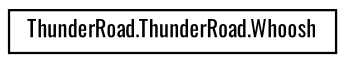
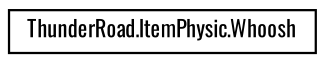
node "ThunderRoad.ThunderRoad.Whoosh": label "ThunderRoad.ThunderRoad.Whoosh" -> "ThunderRoad.ItemPhysic.Whoosh"
